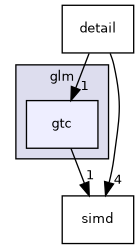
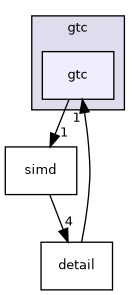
cluster "glm": label "glm" -> "gtc"
edge "detail" -> "simd": reversed
